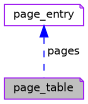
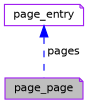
node "page_table": label "page_table" -> "page_page"
